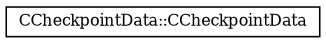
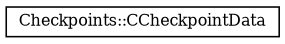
node "CCheckpointData::CCheckpointData": label "CCheckpointData::CCheckpointData" -> "Checkpoints::CCheckpointData"
